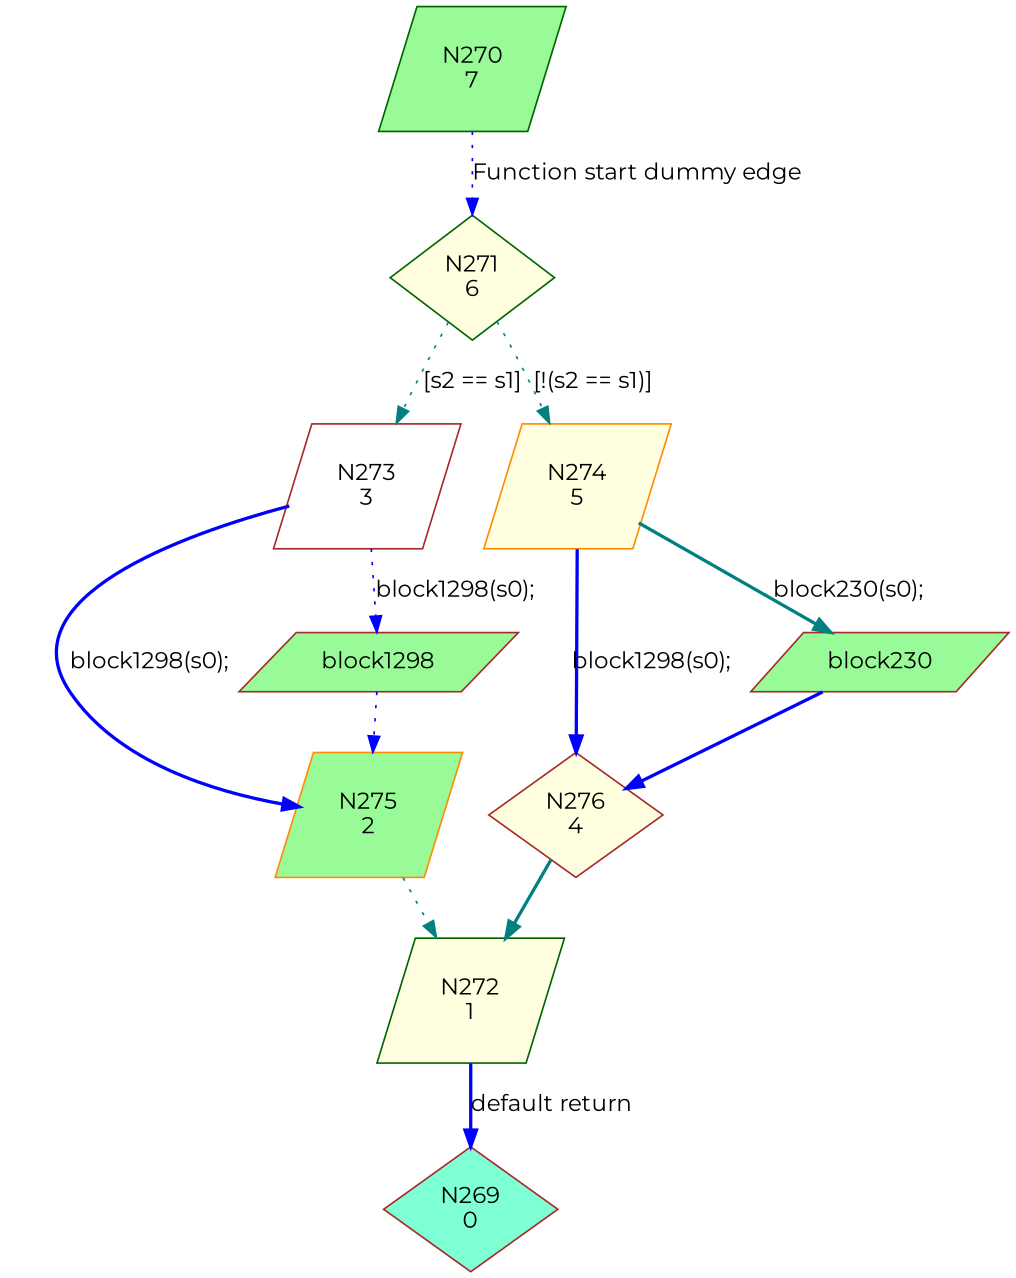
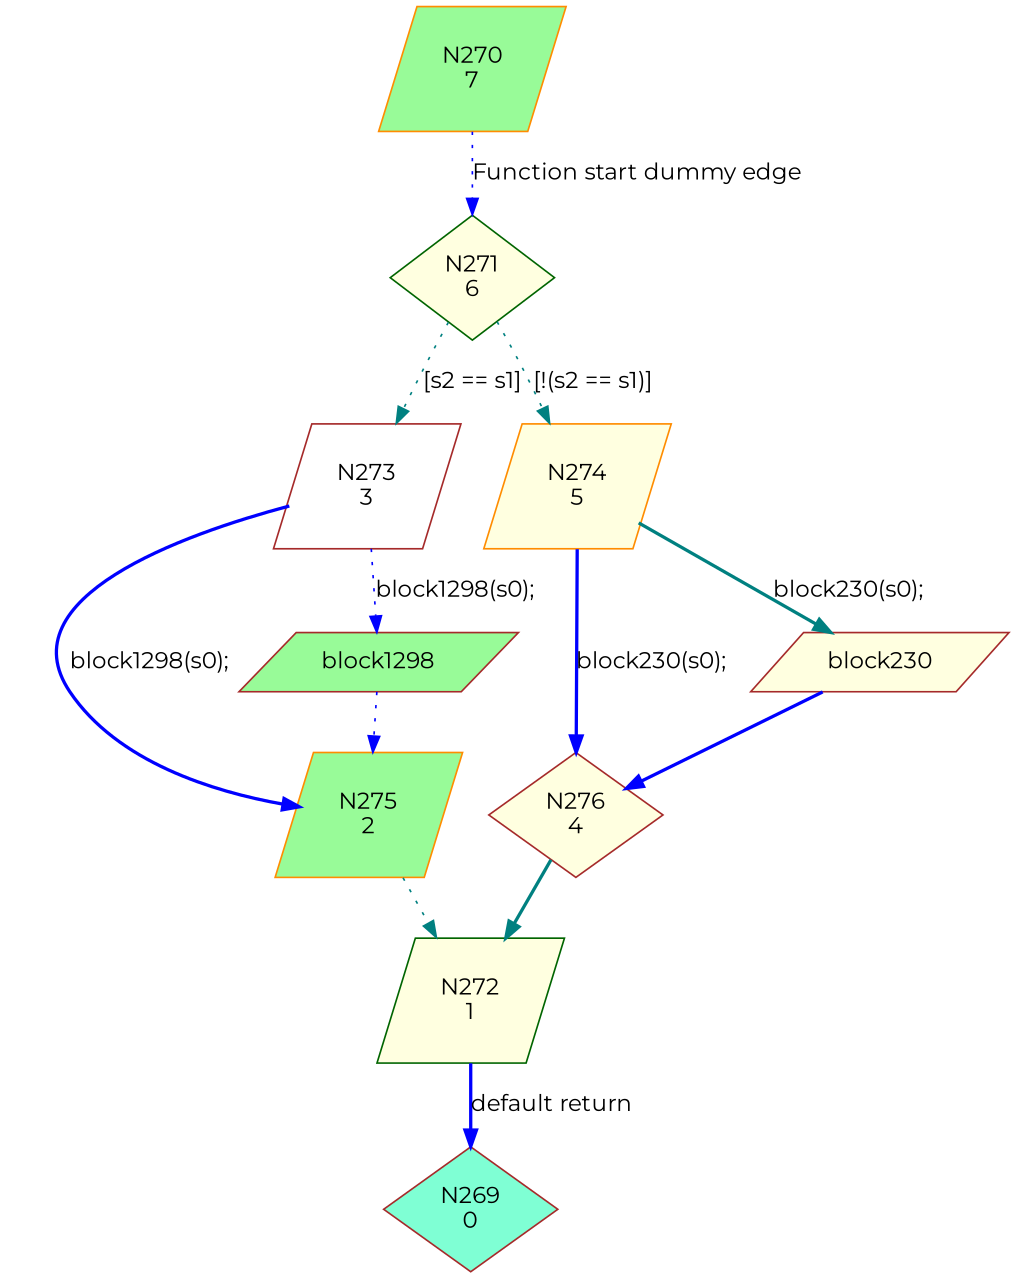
node "N270 7": color darkgreen -> darkorange
edge "N274 5" -> "N276 4": label "block1298(s0);" -> "block230(s0);"
node "block230": fillcolor palegreen -> lightyellow
